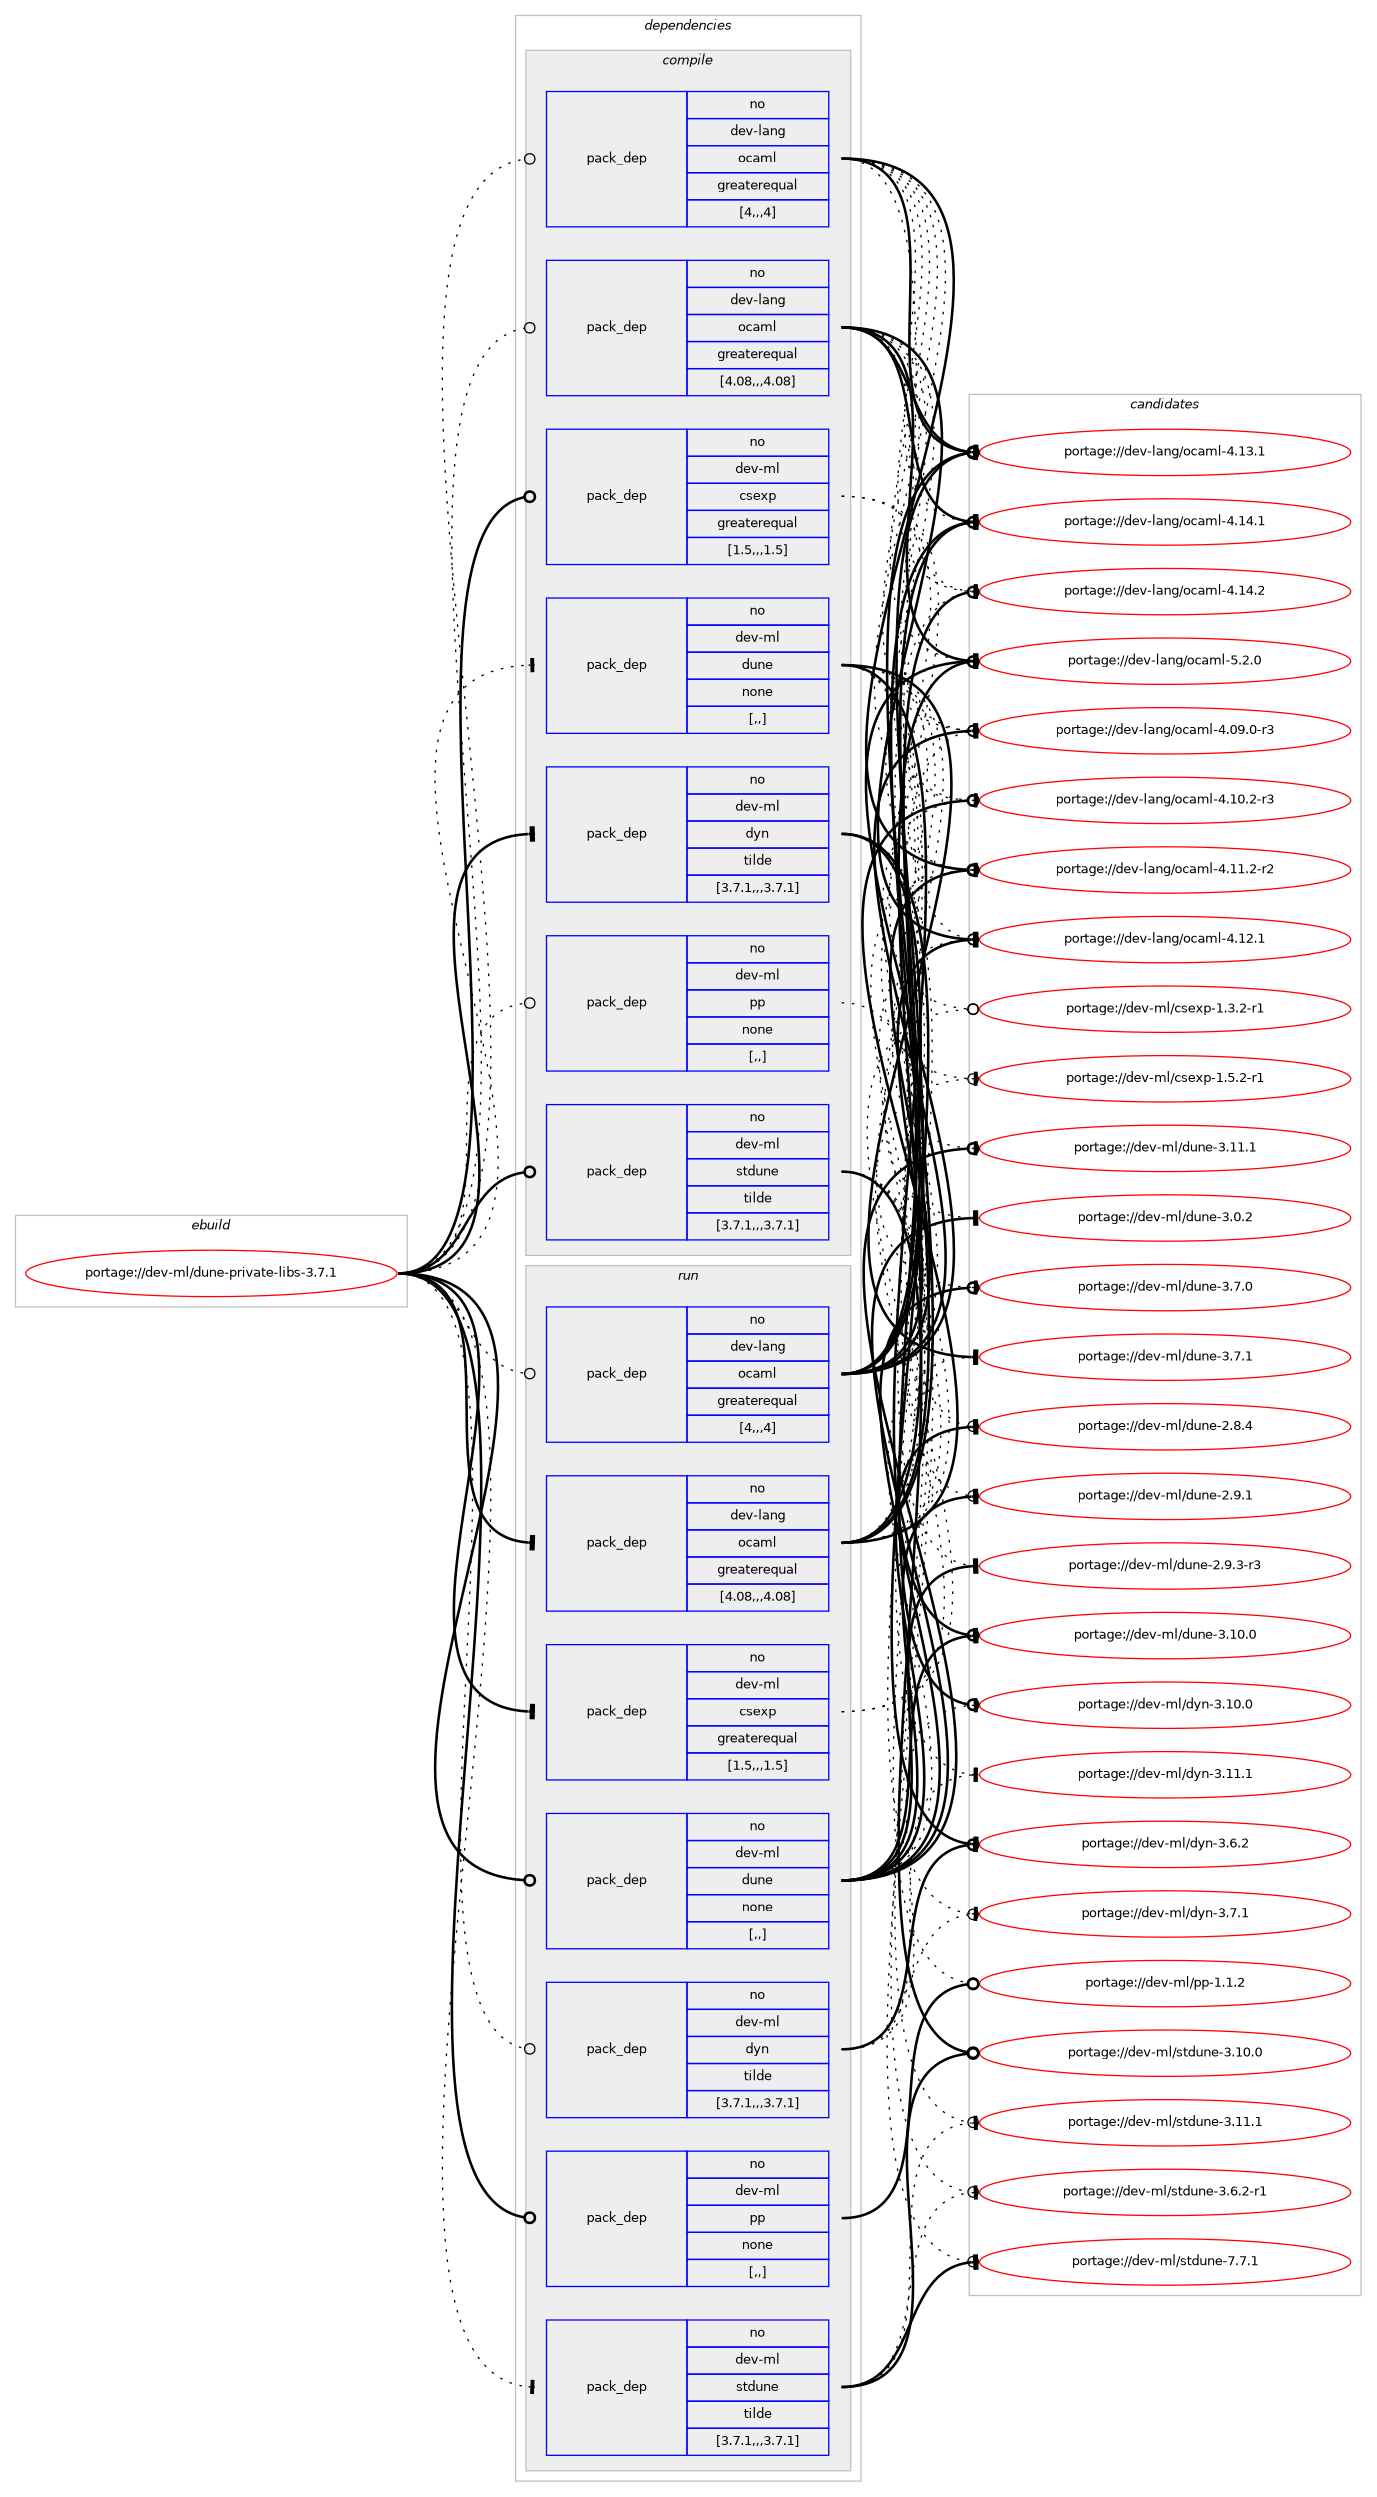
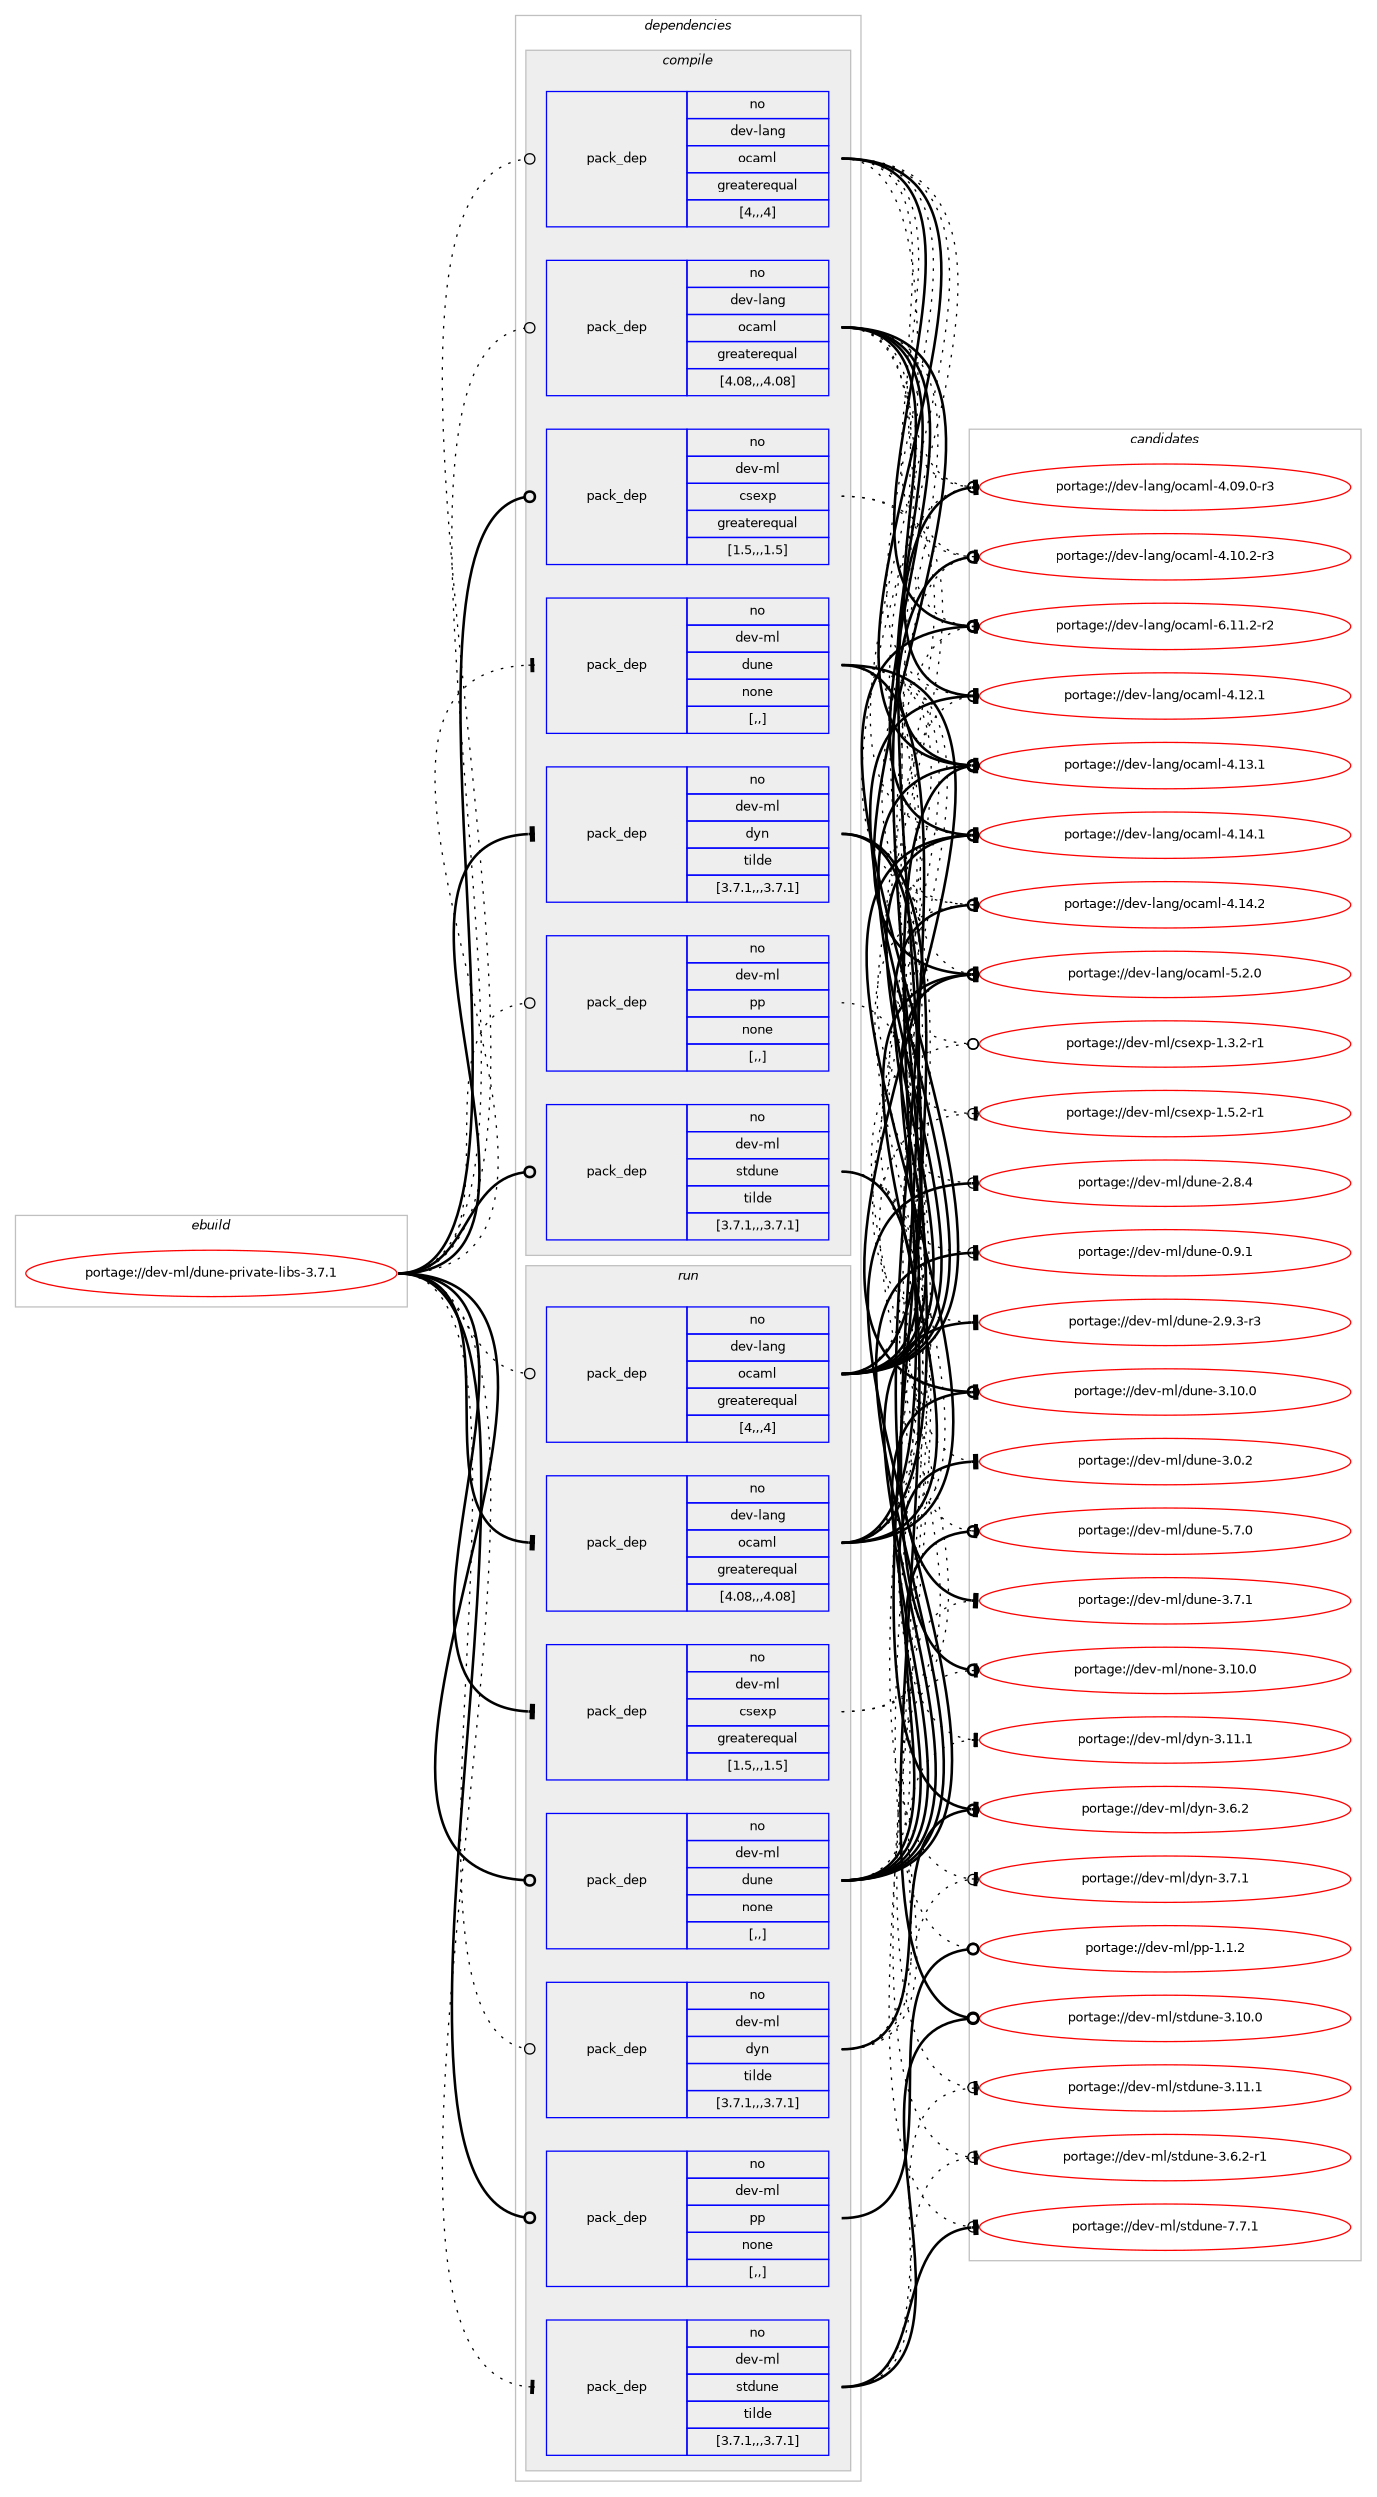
node "portage://dev-lang/ocaml-4.11.2-r2": label "portage://dev-lang/ocaml-4.11.2-r2" -> "portage://dev-lang/ocaml-6.11.2-r2"
node "portage://dev-ml/dune-3.11.1": removed
node "portage://dev-ml/dune-3.7.0": label "portage://dev-ml/dune-3.7.0" -> "portage://dev-ml/dune-5.7.0"
node "portage://dev-ml/dune-2.9.1": label "portage://dev-ml/dune-2.9.1" -> "portage://dev-ml/dune-0.9.1"
node "portage://dev-ml/dyn-3.10.0": label "portage://dev-ml/dyn-3.10.0" -> "portage://dev-ml/none-3.10.0"
